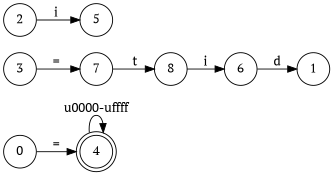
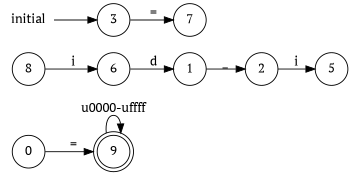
node "initial": added
edge "7" -> "8": removed, label "t"
edge "1" -> "2": added, label "_"
node "4": label "4" -> "9"
